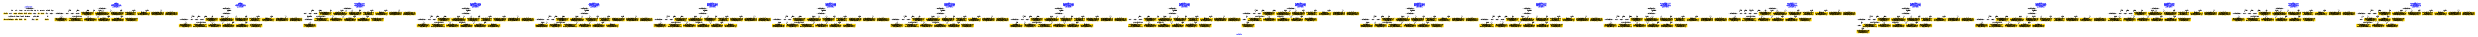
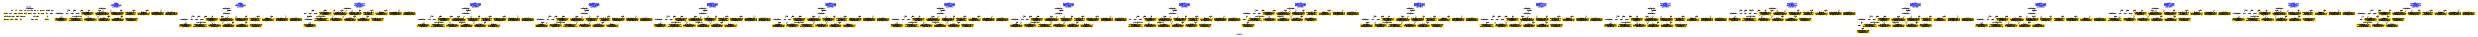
cluster "1-correct accessionNumber": label "1-correct accessionNumber" -> "1-correct model"
node "Maker Bio CulturalHeritageObject": label "Maker Bio CulturalHeritageObject" -> "Maker Bio Country"
